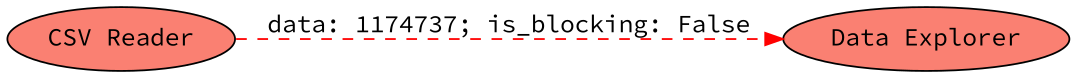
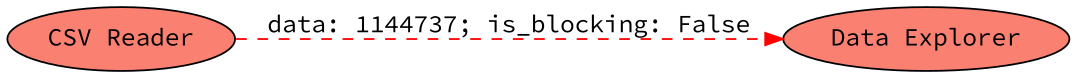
edge "CSV Reader" -> "Data Explorer": label "data: 1174737; is_blocking: False" -> "data: 1144737; is_blocking: False"
